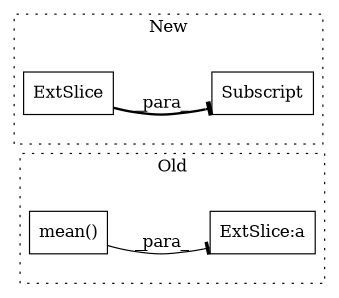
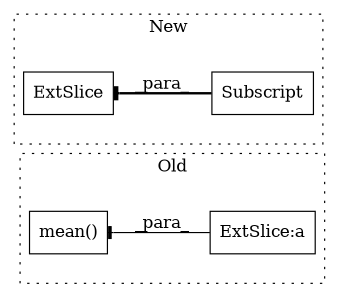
edge "ExtSlice" -> "Subscript": reversed
edge "mean()" -> "ExtSlice:a": reversed
